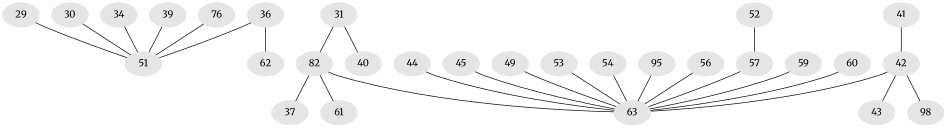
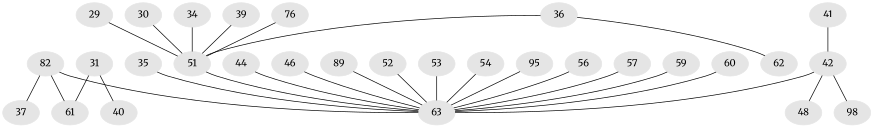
edge "31" -- "82": now "31" -- "61"
edge "52" -- "57": now "52" -- "63"
node "35": added
node "45": label "45" -> "46"
node "49": label "49" -> "89"
edge "51" -- "63": added
node "43": label "43" -> "48"
